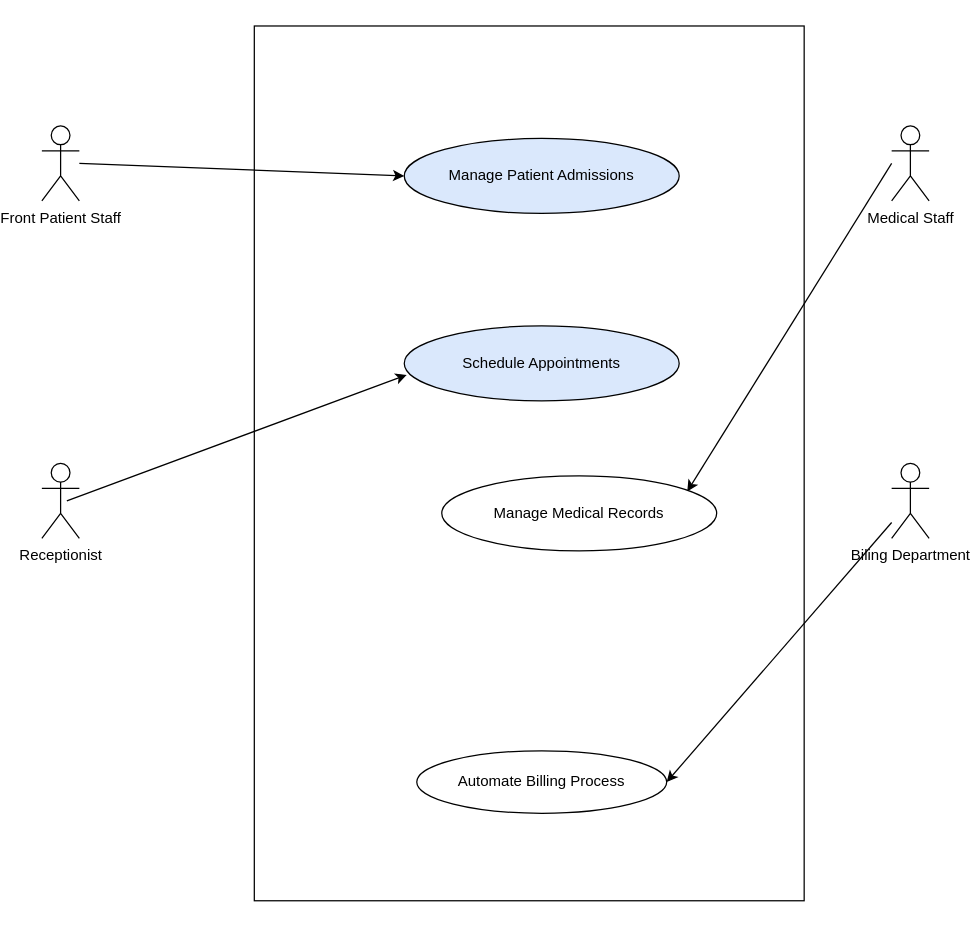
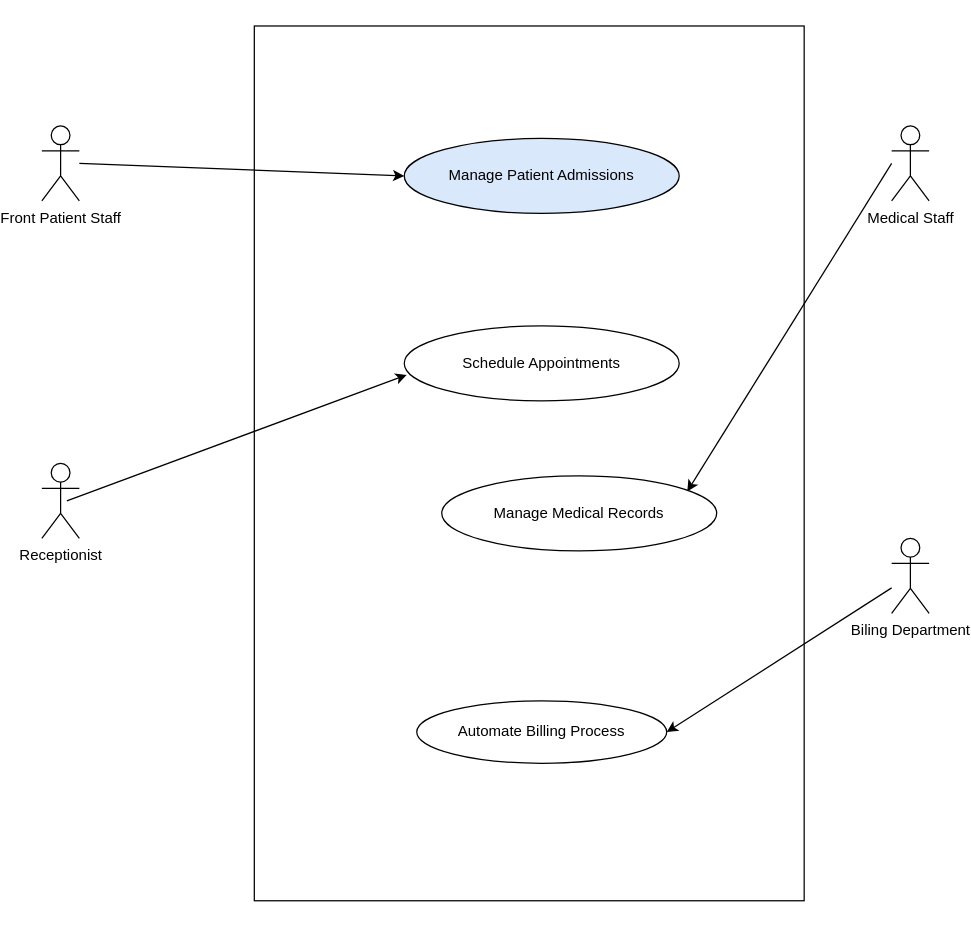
node "Schedule Appointments": fillcolor #dae8fc -> #ffffff
node "Biling Department": moved (911, 501) -> (911, 576)
node "Automate Billing Process": moved (542, 782) -> (542, 732)
